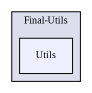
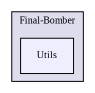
cluster "Final-Utils": label "Final-Utils" -> "Final-Bomber"
